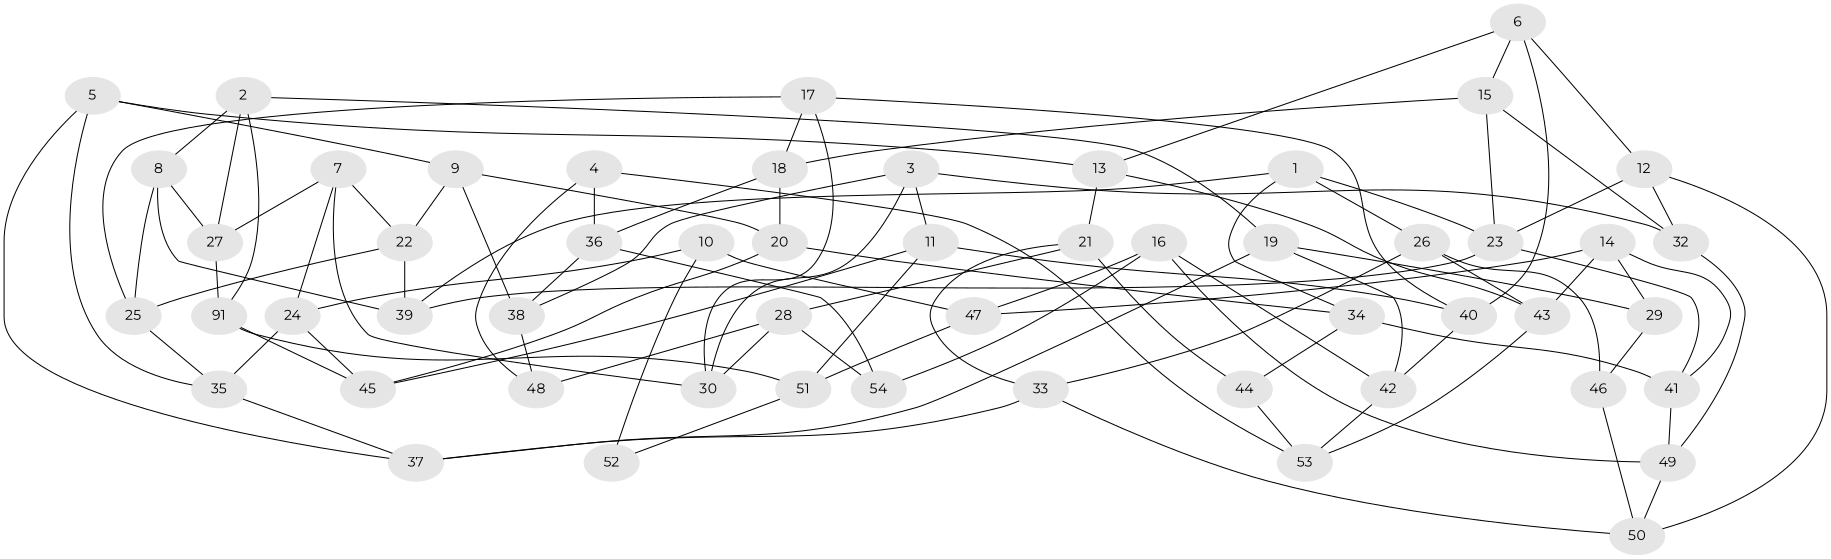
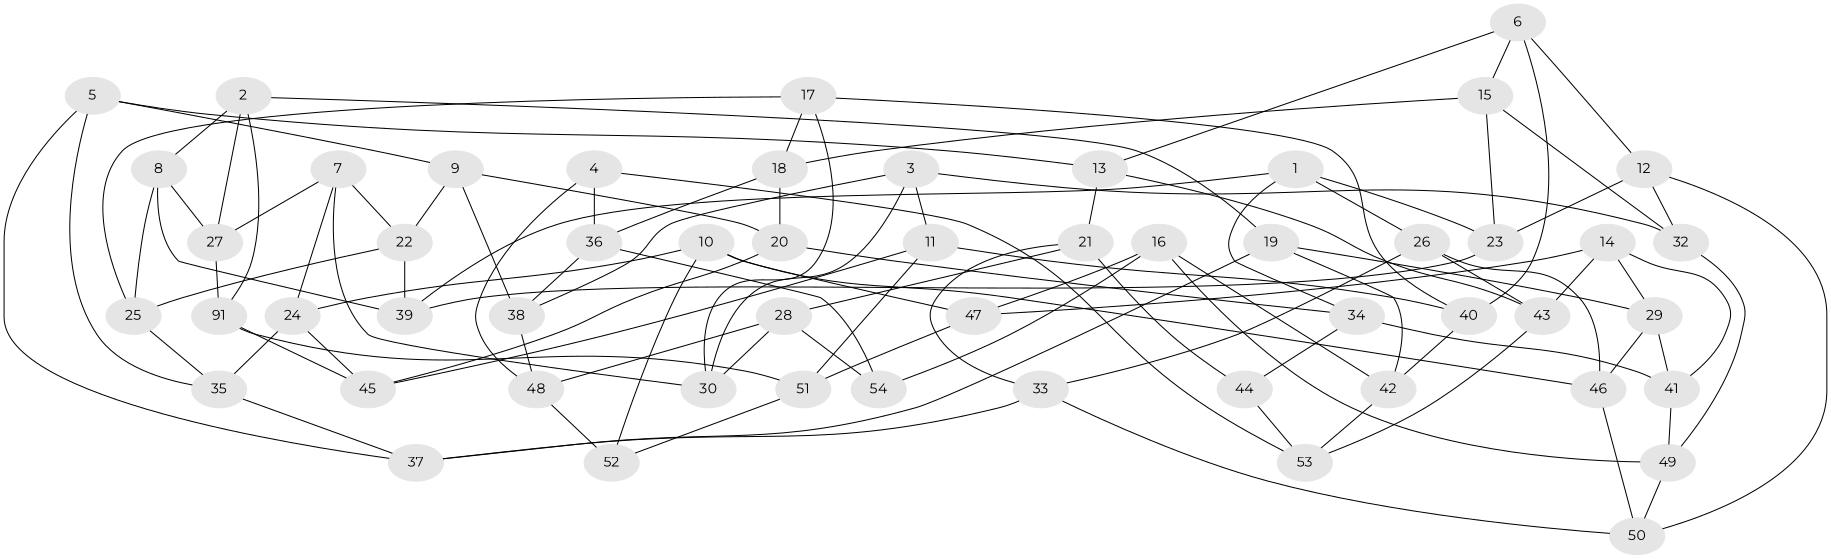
edge "23" -- "41": now "29" -- "41"
edge "10" -- "46": added
edge "48" -- "52": added
